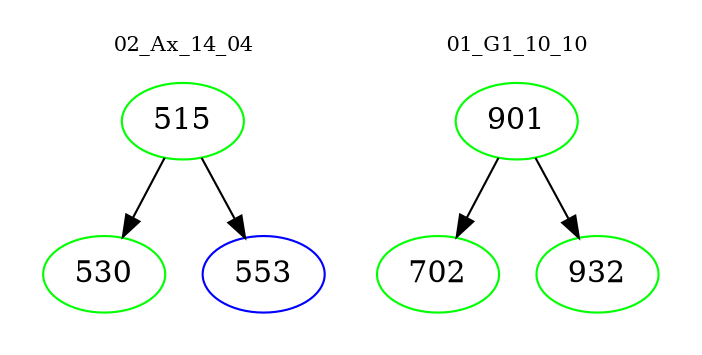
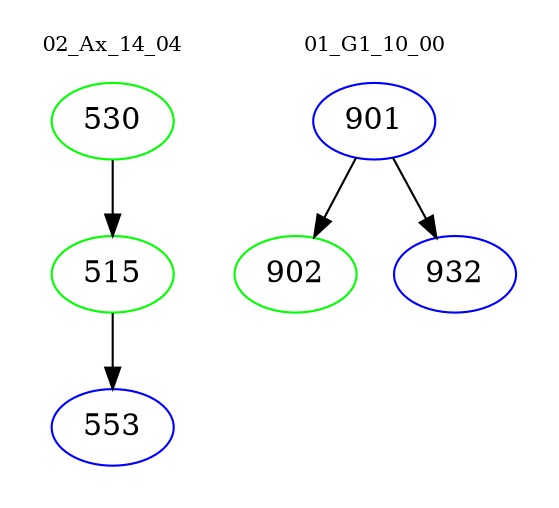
cluster "01_G1_10_10": label "01_G1_10_10" -> "01_G1_10_00"
node "901": color green -> blue
edge "515" -> "530": reversed
node "702": label "702" -> "902"
node "932": color green -> blue
